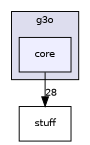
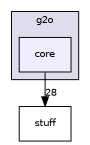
cluster "g3o": label "g3o" -> "g2o"
